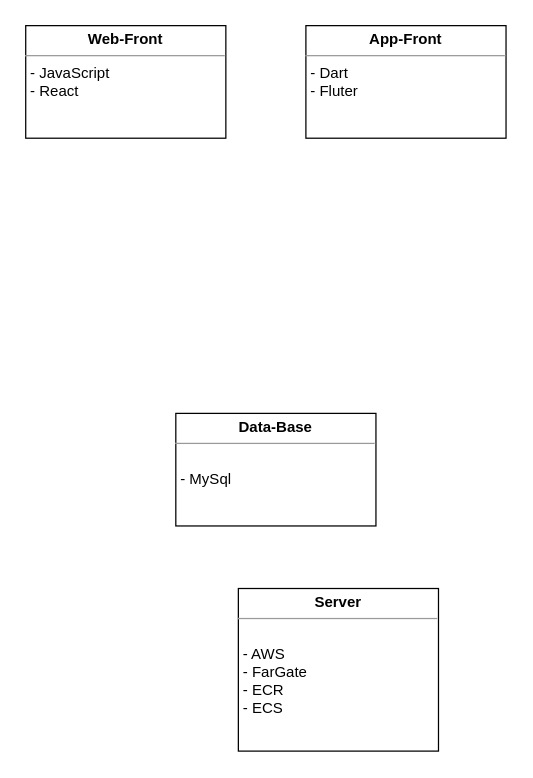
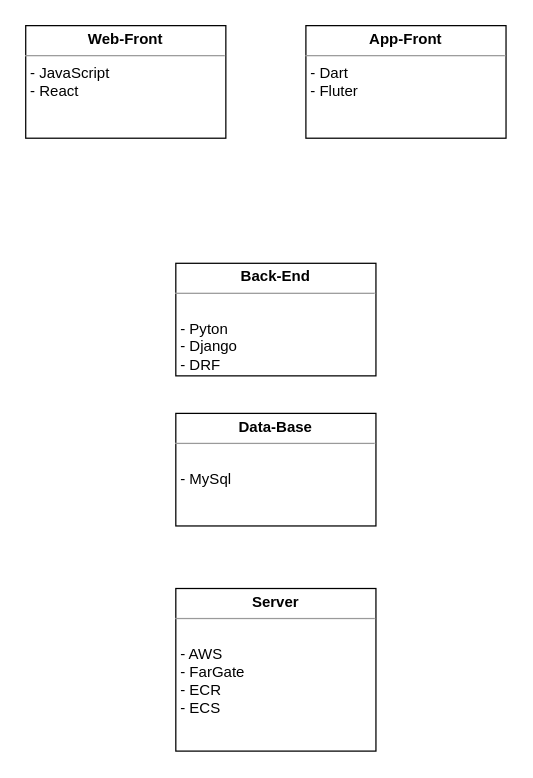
node "Back-End - Pyton - Django - DRF": added
node "Server - AWS - FarGate - ECR - ECS": moved (338, 669) -> (276, 669)
